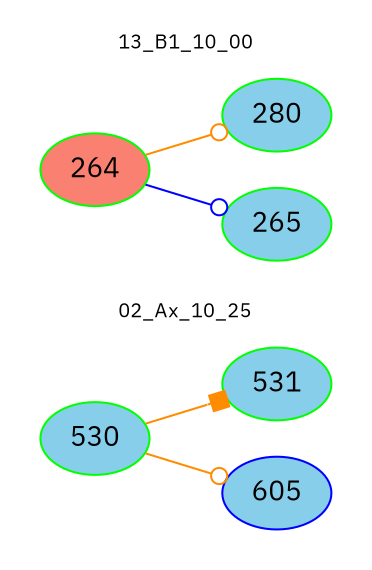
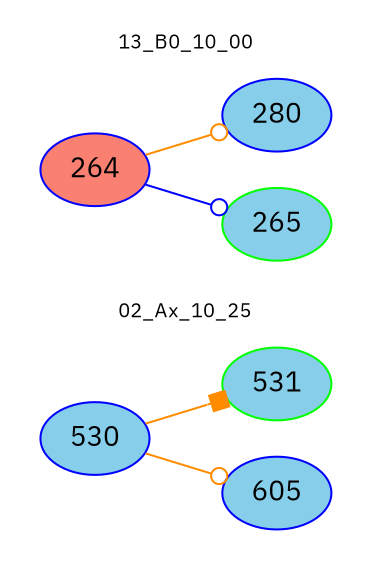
cluster "13_B1_10_00": label "13_B1_10_00" -> "13_B0_10_00"
node "280": color green -> blue
node "264": color green -> blue
node "530": color green -> blue
